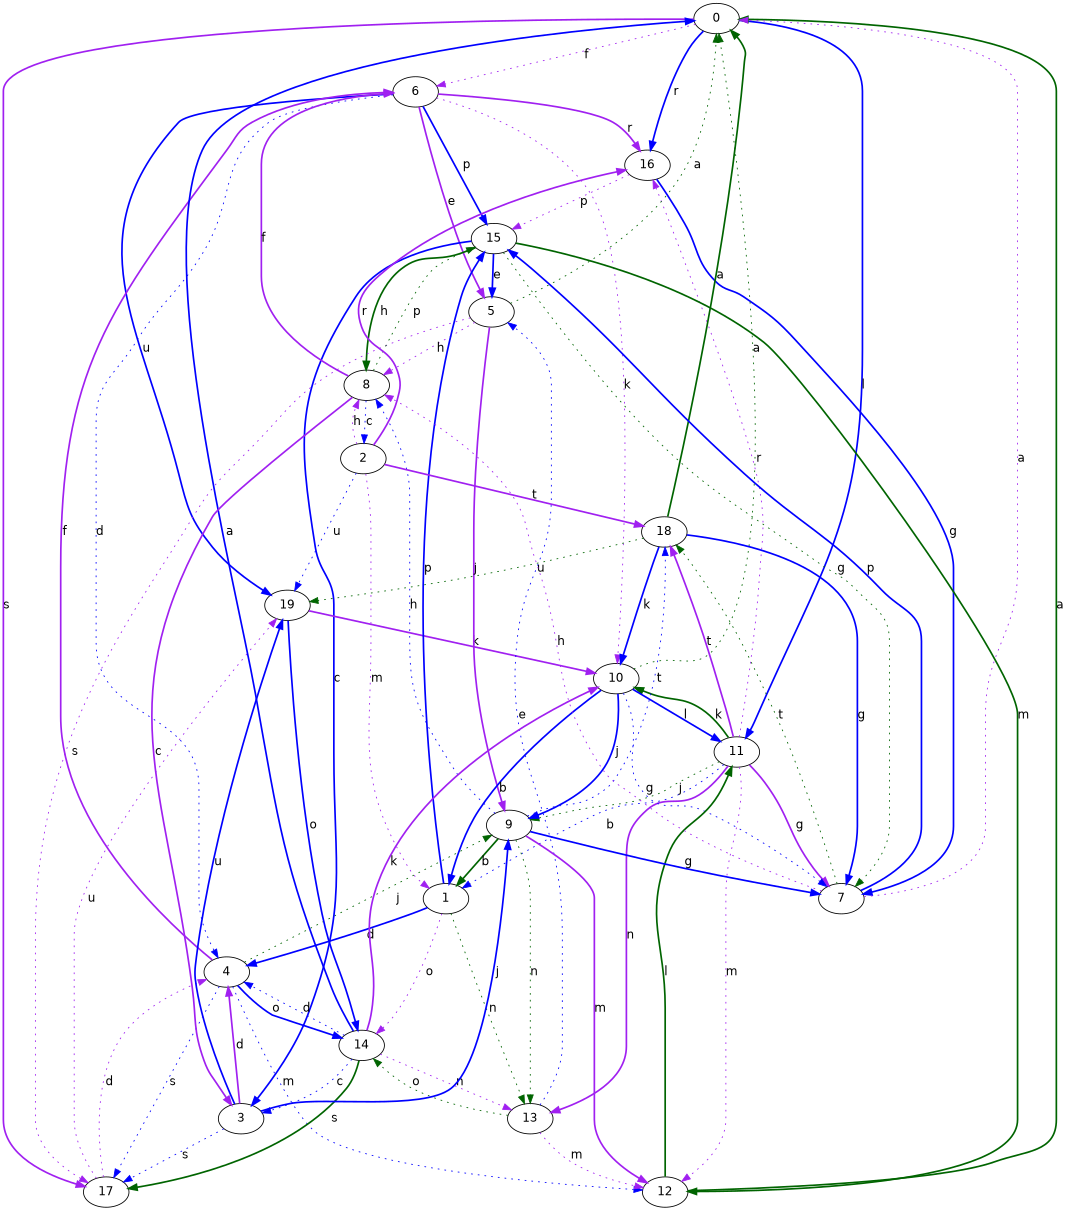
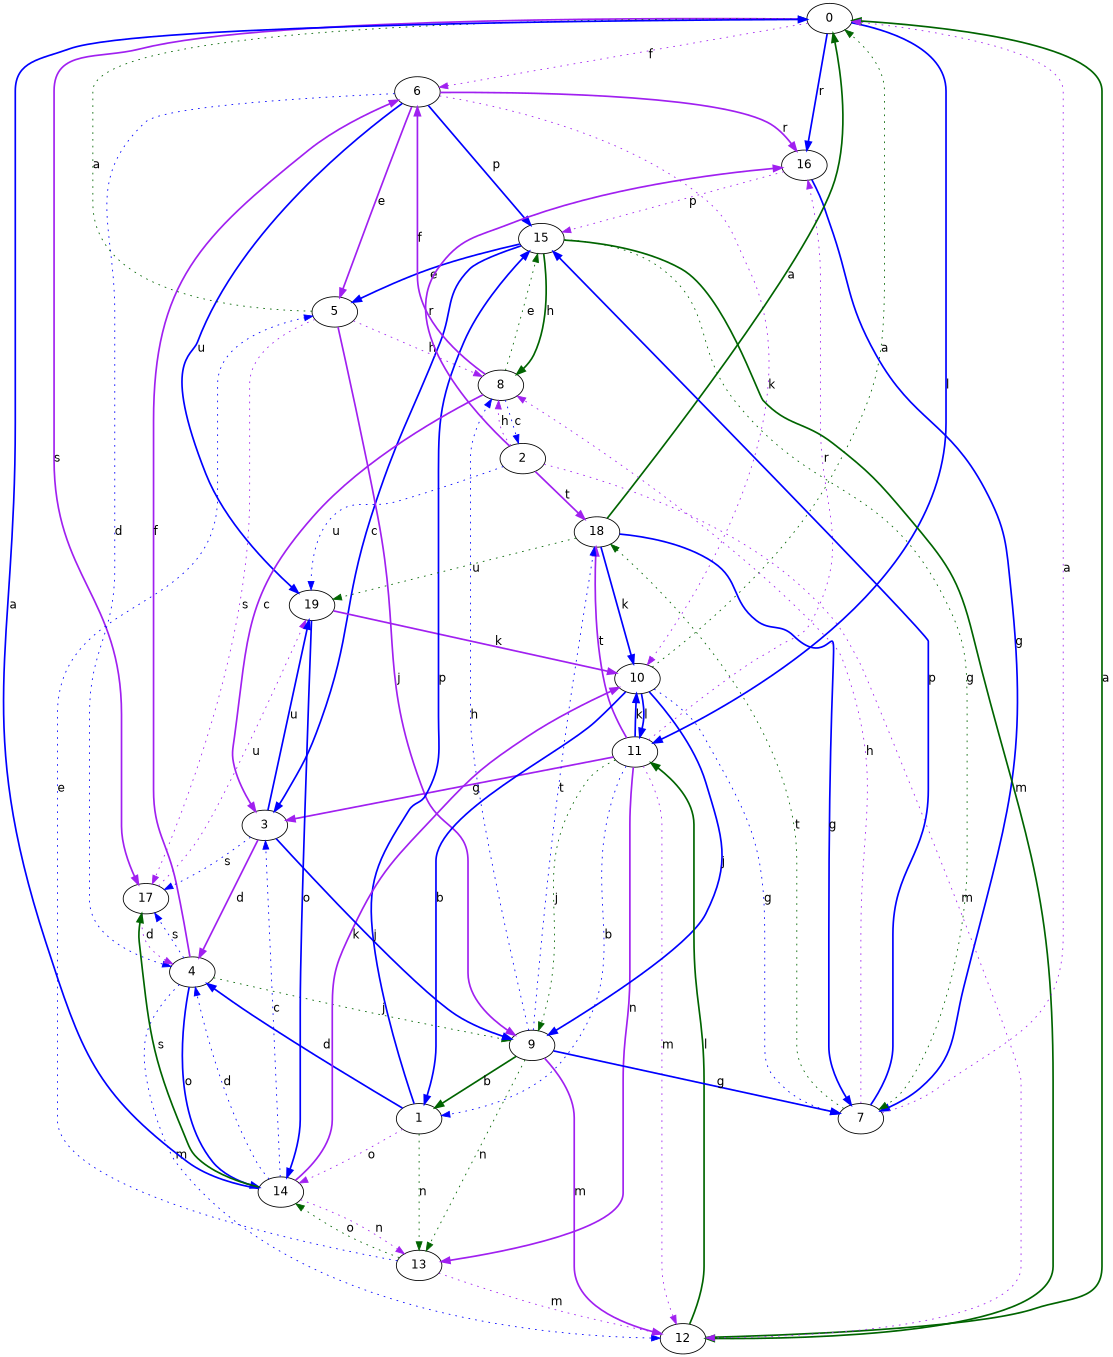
edge "8" -> "15": label "p" -> "e"
edge "2" -> "1": now "2" -> "12"
edge "11" -> "10": color darkgreen -> blue
edge "11" -> "7": now "11" -> "3"
